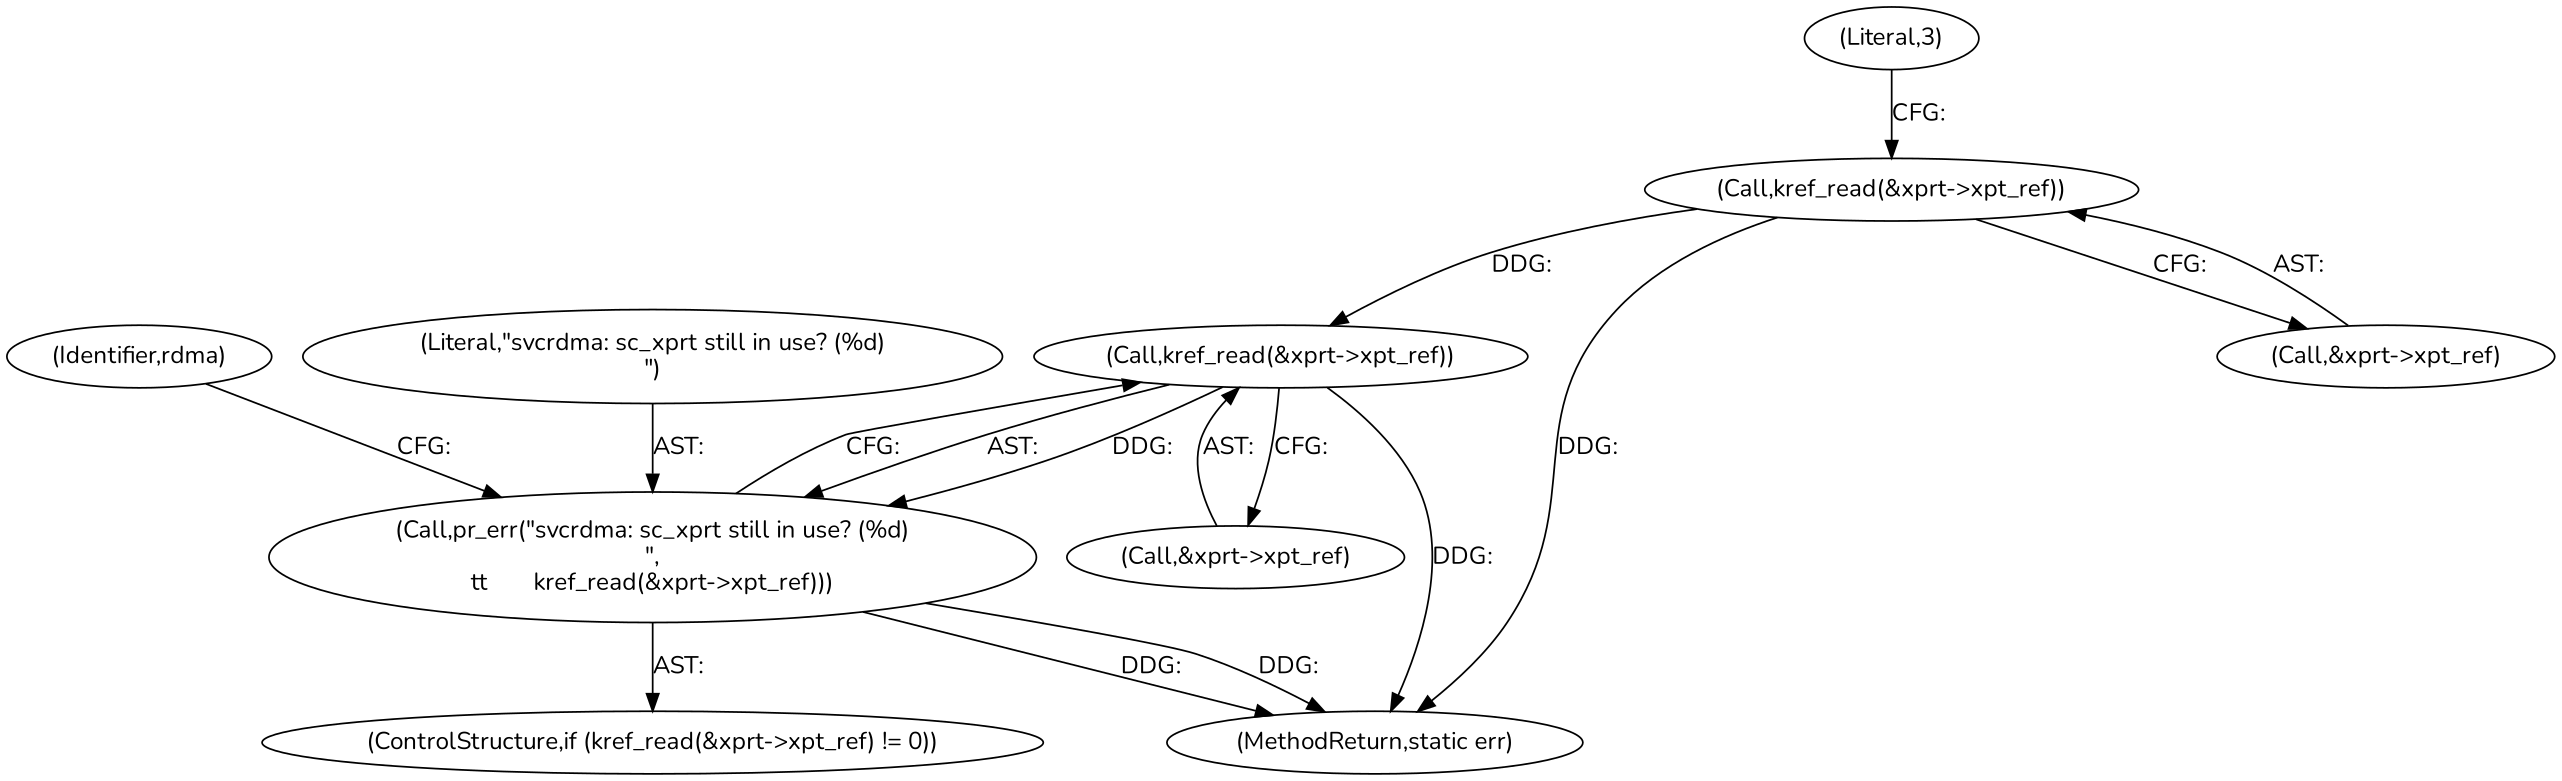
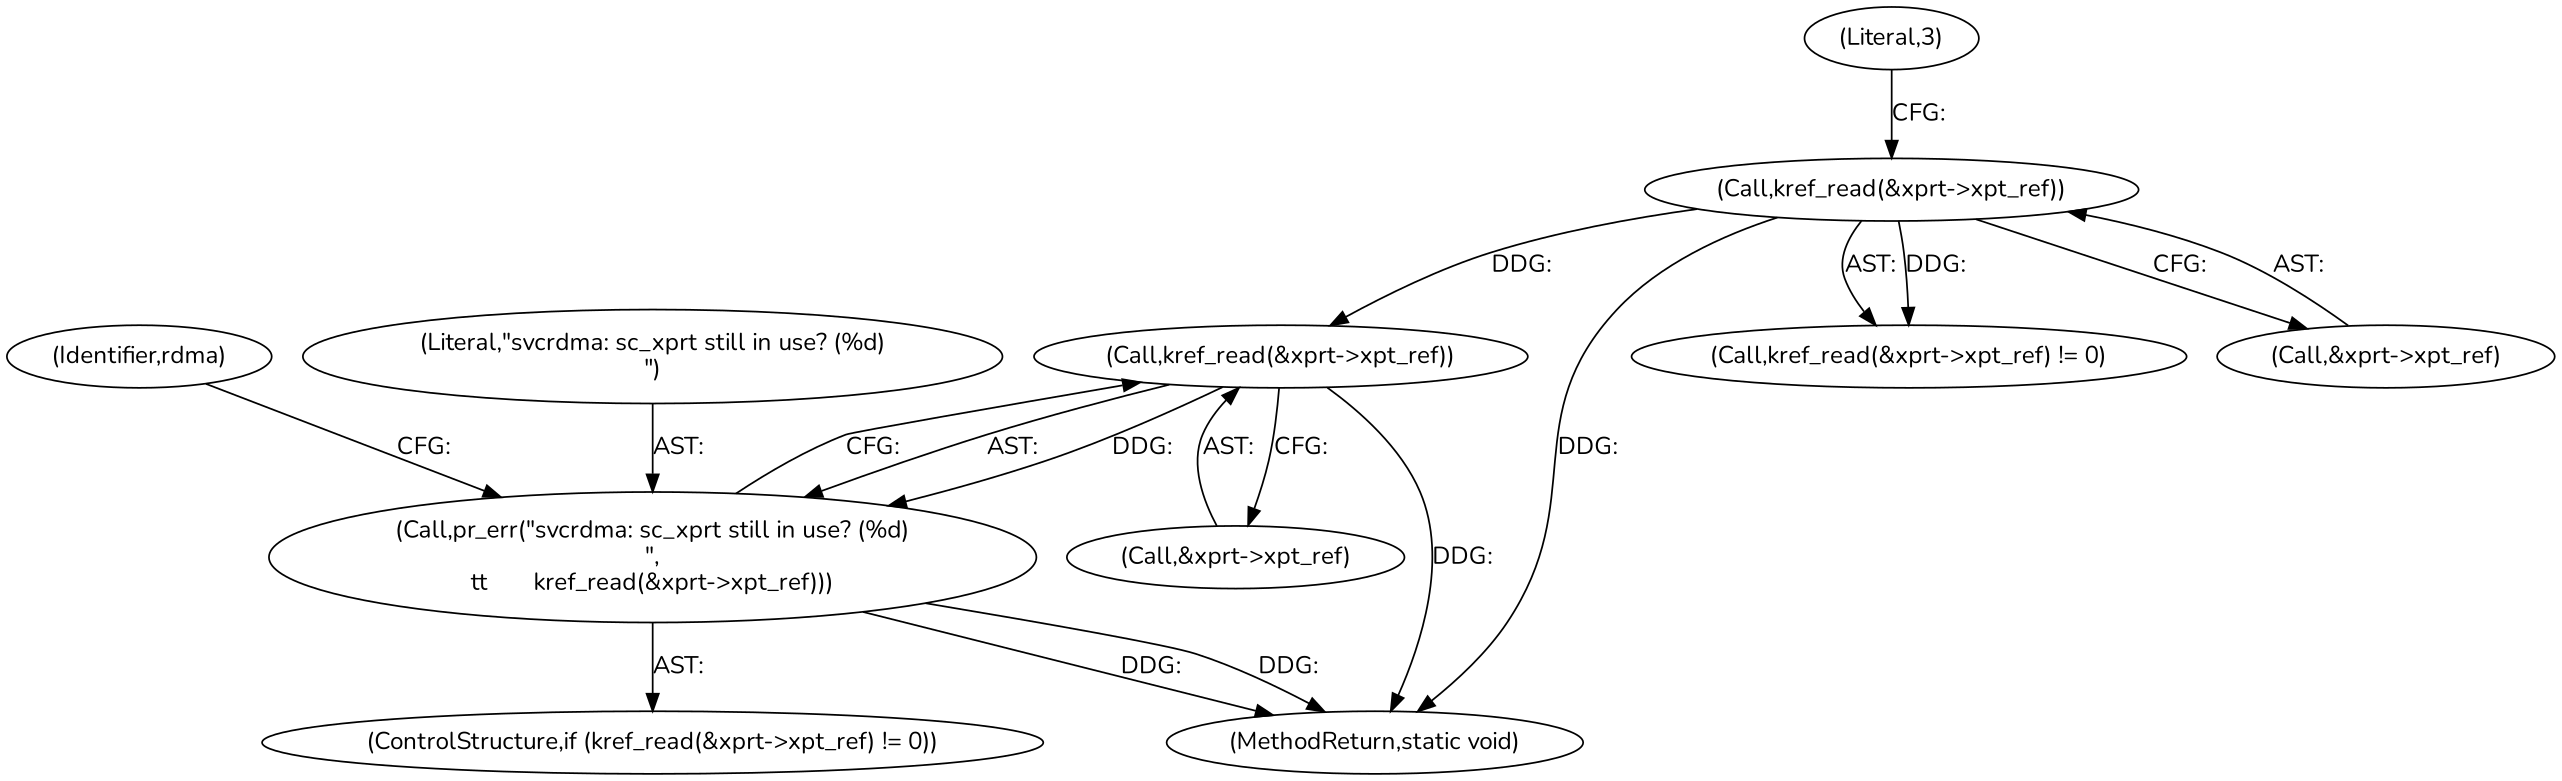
node "(Call,kref_read(&xprt->xpt_ref) != 0)": added
node "(MethodReturn,static err)": label "(MethodReturn,static err)" -> "(MethodReturn,static void)"
